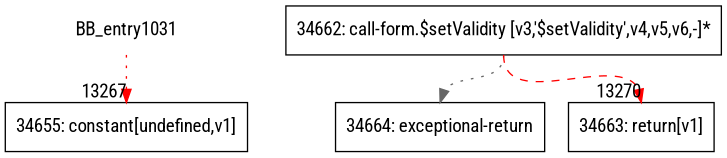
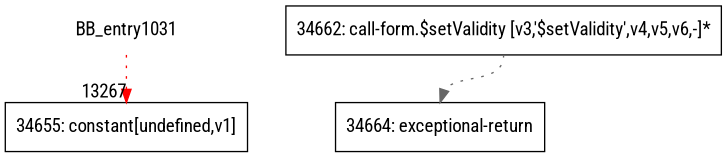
node "34663: return[v1]": removed
